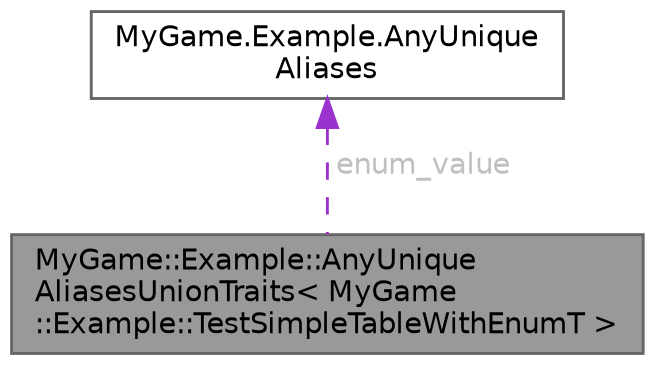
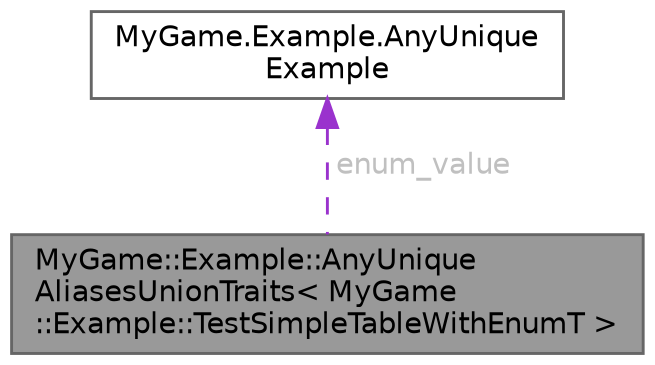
node "MyGame.Example.AnyUnique Aliases": label "MyGame.Example.AnyUnique Aliases" -> "MyGame.Example.AnyUnique Example"
